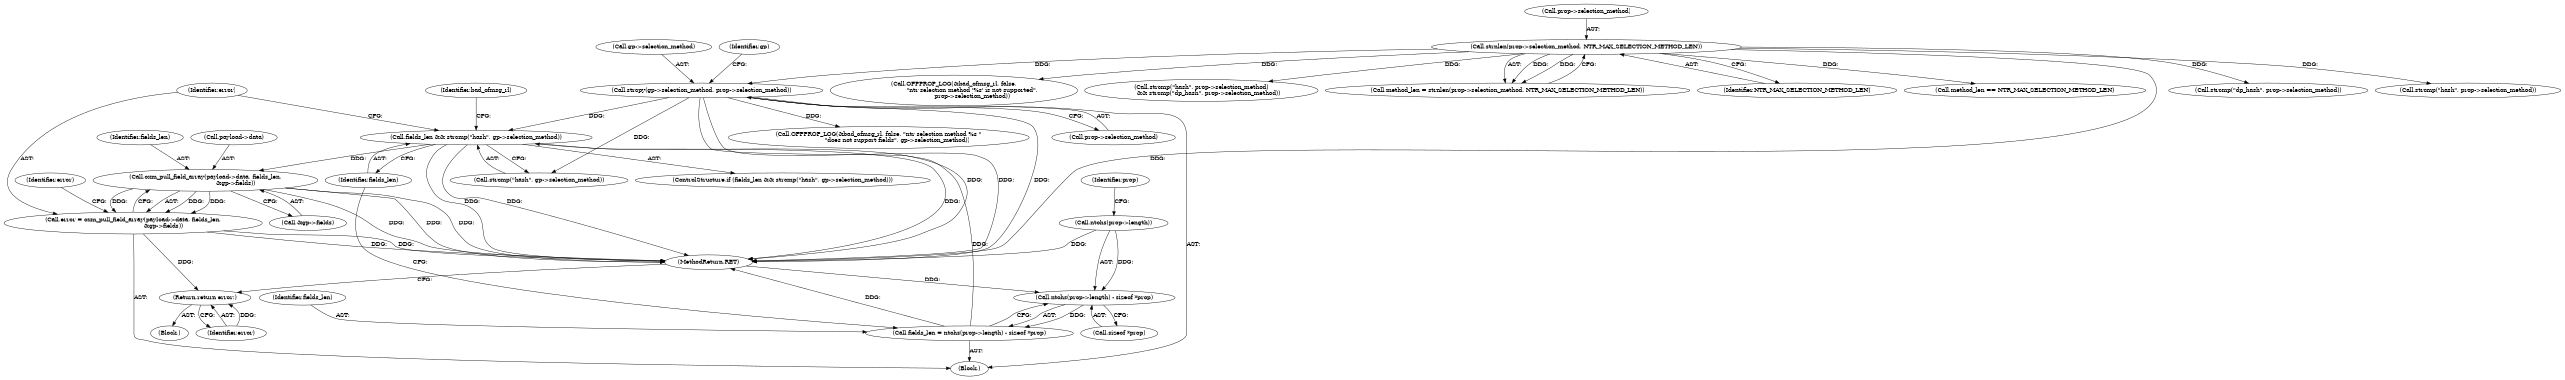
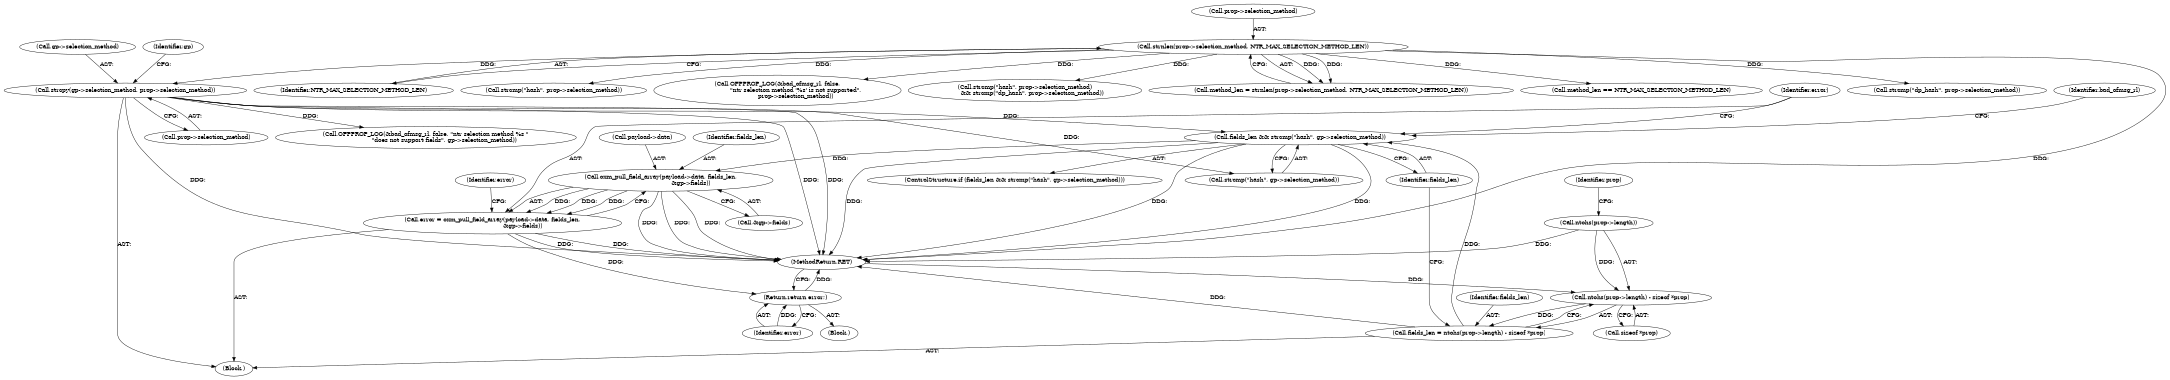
edge "(Return,return error;)" -> "(MethodReturn,RET)": added, label "DDG:"
